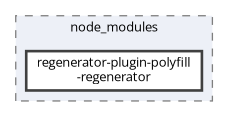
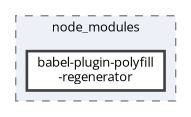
node "regenerator-plugin-polyfill -regenerator": label "regenerator-plugin-polyfill -regenerator" -> "babel-plugin-polyfill -regenerator"
